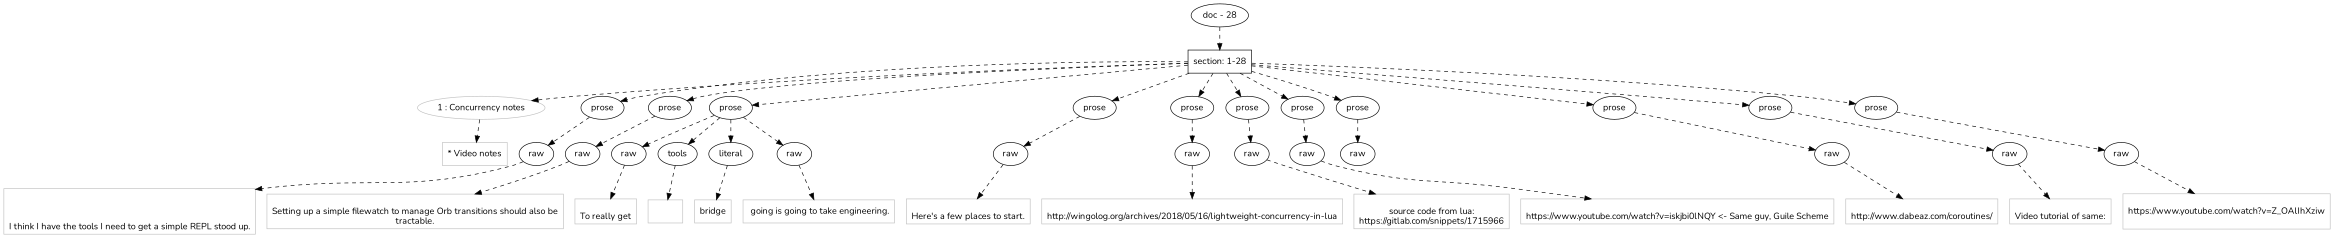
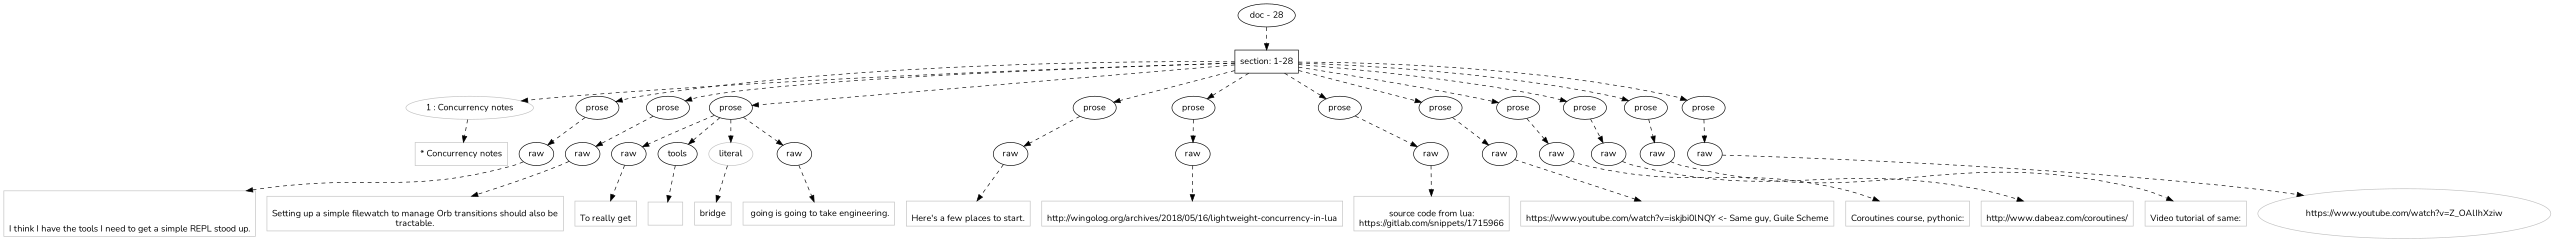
node "* Video notes": label "* Video notes" -> "* Concurrency notes"
node "literal": color black -> Gray
node "https://www.youtube.com/watch?v=Z_OAlIhXziw": shape box -> ellipse
node "Coroutines course, pythonic:": added
